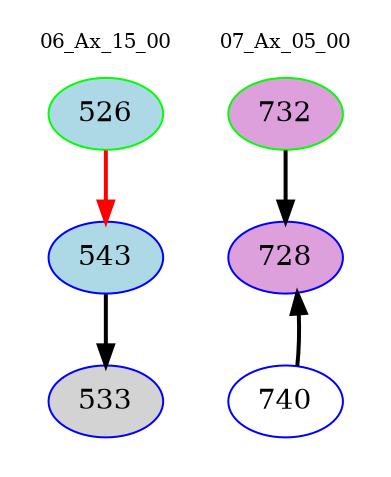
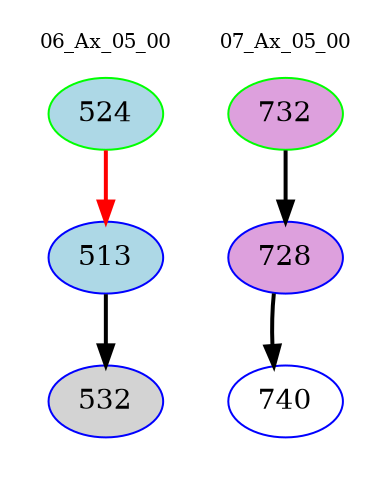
cluster "06_Ax_15_00": label "06_Ax_15_00" -> "06_Ax_05_00"
node "526": label "526" -> "524"
node "543": label "543" -> "513"
edge "740" -> "728": reversed
node "533": label "533" -> "532"
